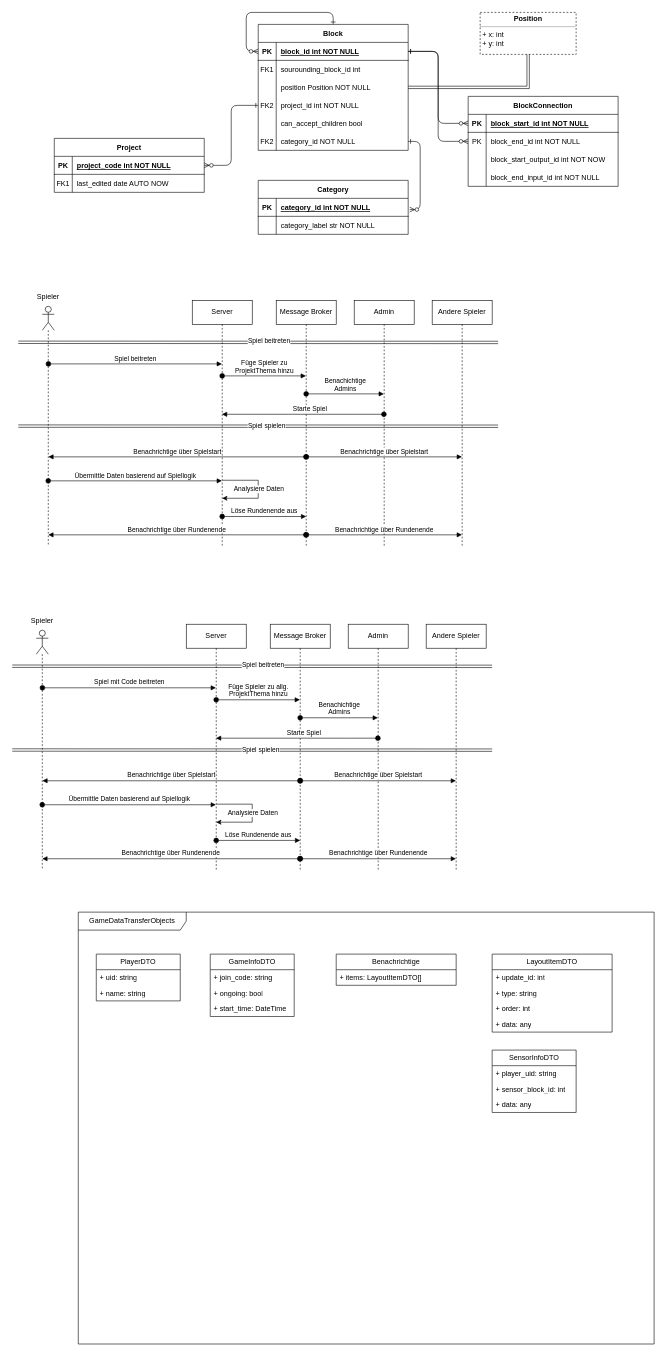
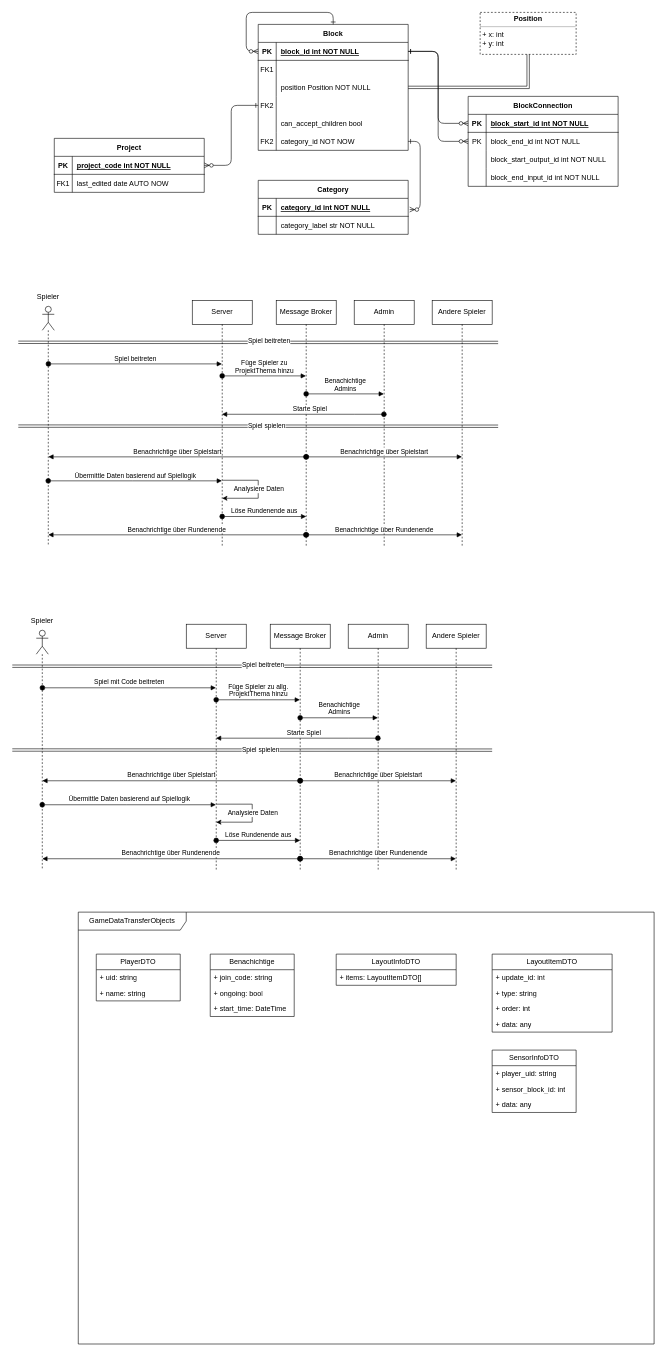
node "sourounding_block_id int": removed
node "project_id int NOT NULL": removed
node "category_id NOT NULL": label "category_id NOT NULL" -> "category_id NOT NOW"
node "block_start_output_id int NOT NOW": label "block_start_output_id int NOT NOW" -> "block_start_output_id int NOT NULL"
node "GameInfoDTO": label "GameInfoDTO" -> "Benachichtige"
node "Benachrichtige": label "Benachrichtige" -> "LayoutInfoDTO"
